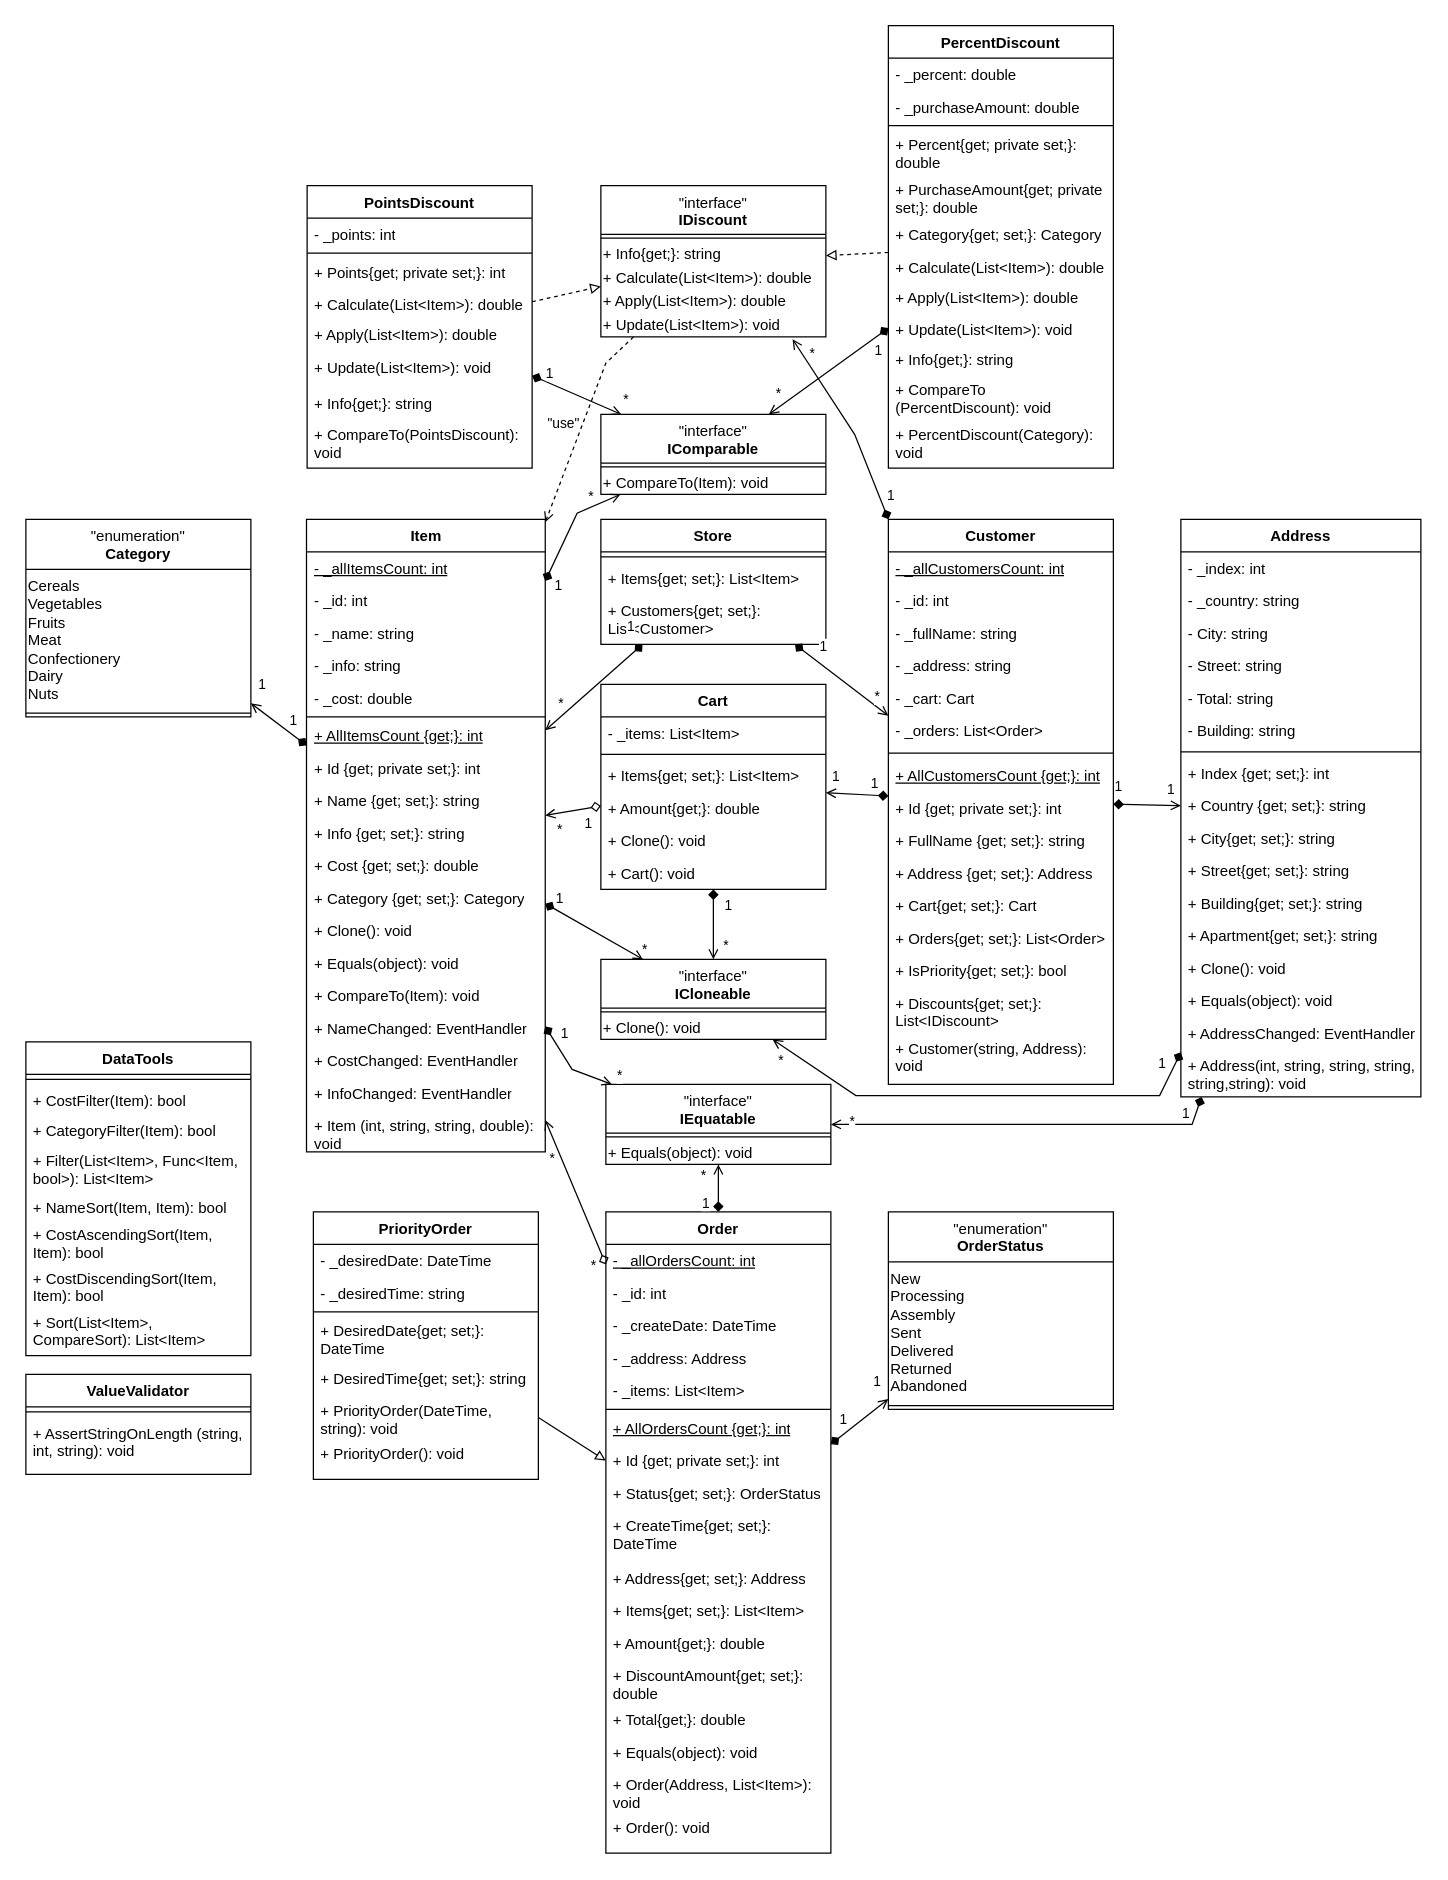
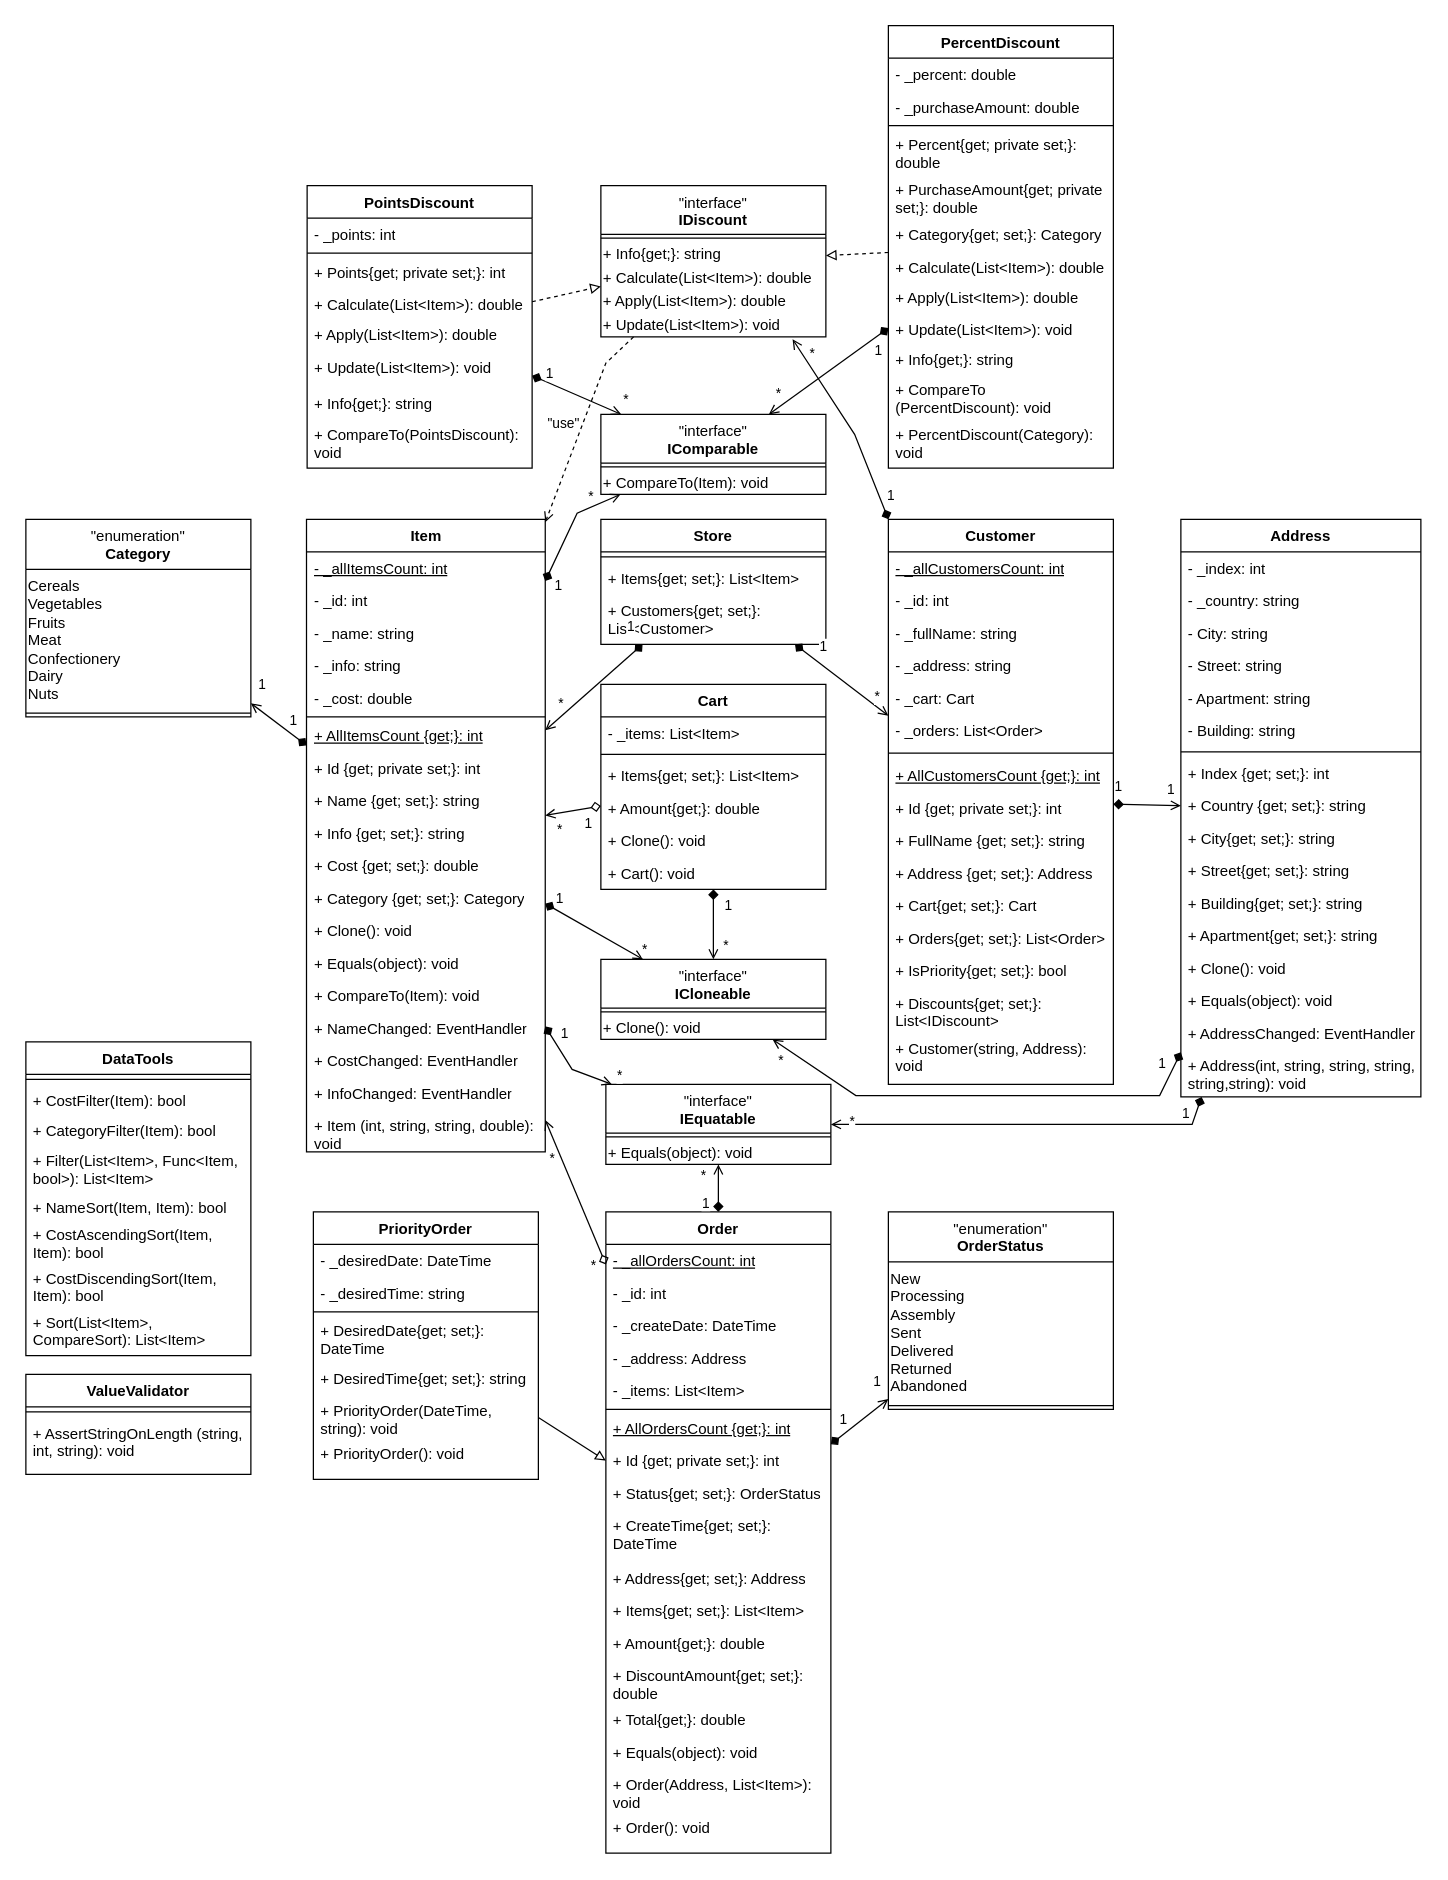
node "- Total: string": label "- Total: string" -> "- Apartment: string"
edge "Cart" -- "Customer": removed, labels "1", "1"
